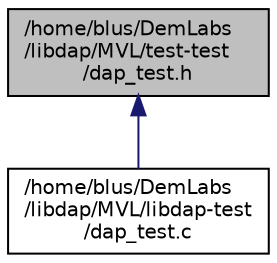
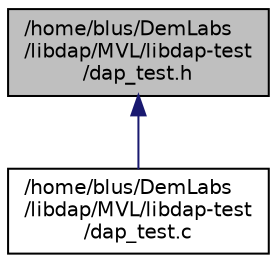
node "/home/blus/DemLabs /libdap/MVL/test-test /dap_test.h": label "/home/blus/DemLabs /libdap/MVL/test-test /dap_test.h" -> "/home/blus/DemLabs /libdap/MVL/libdap-test /dap_test.h"
